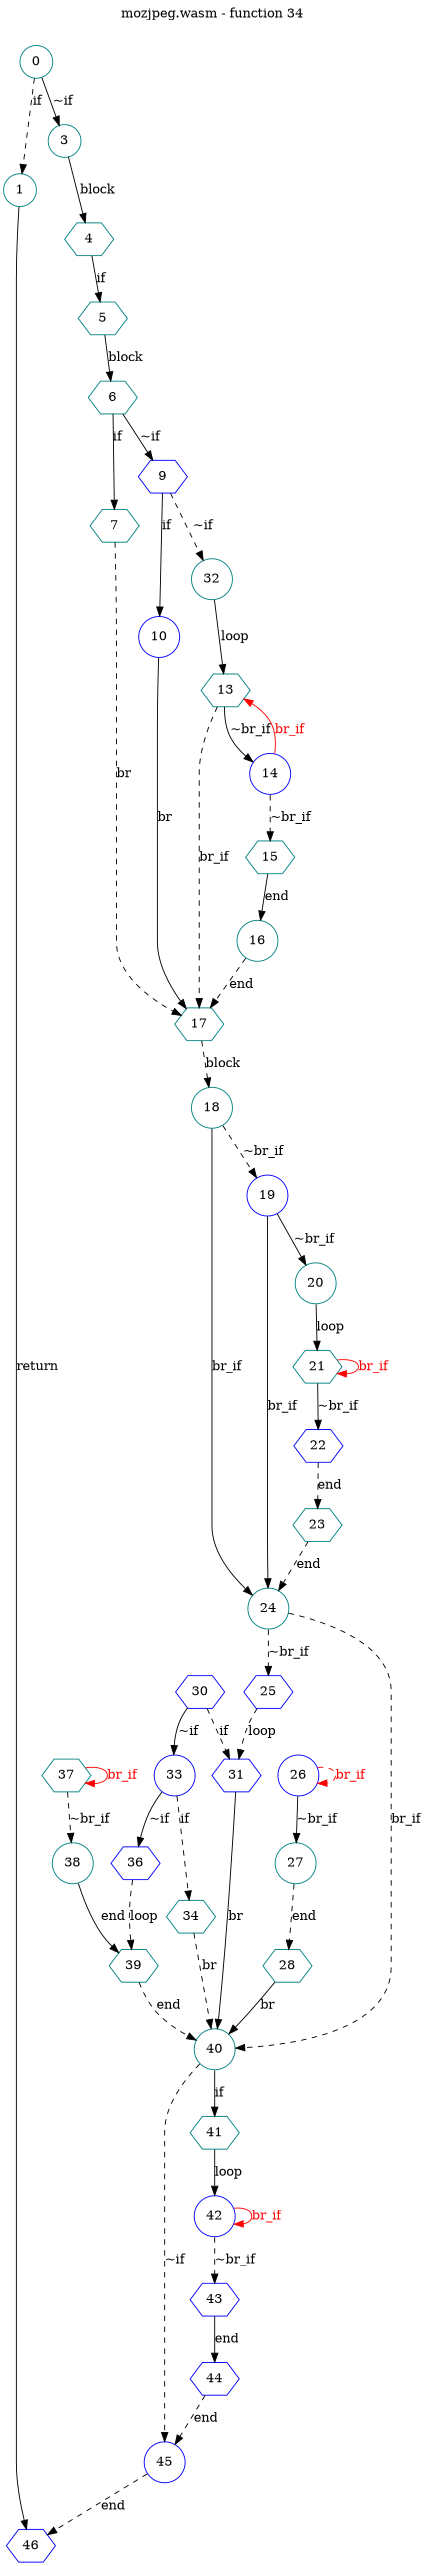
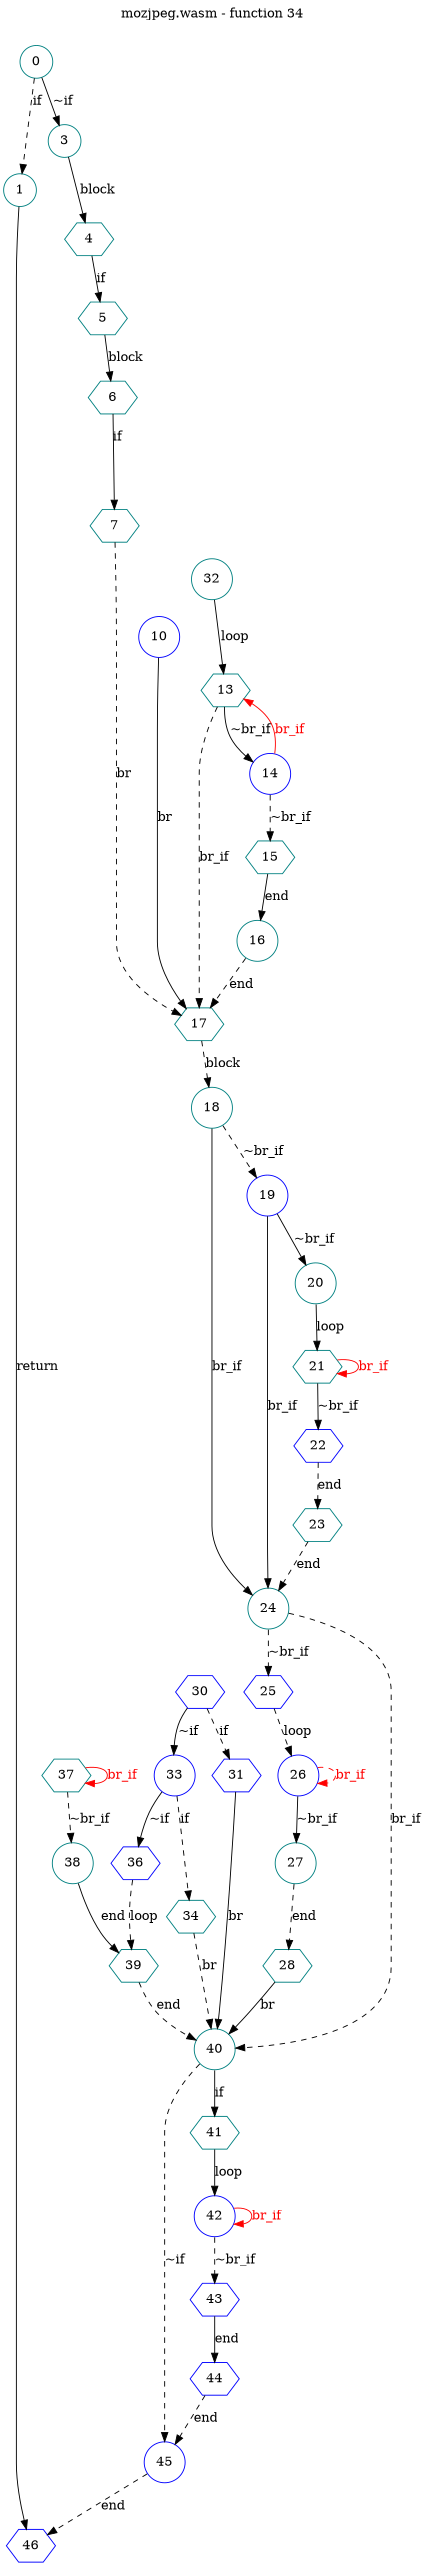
node "9": removed
edge "25" -> "31": now "25" -> "26"
